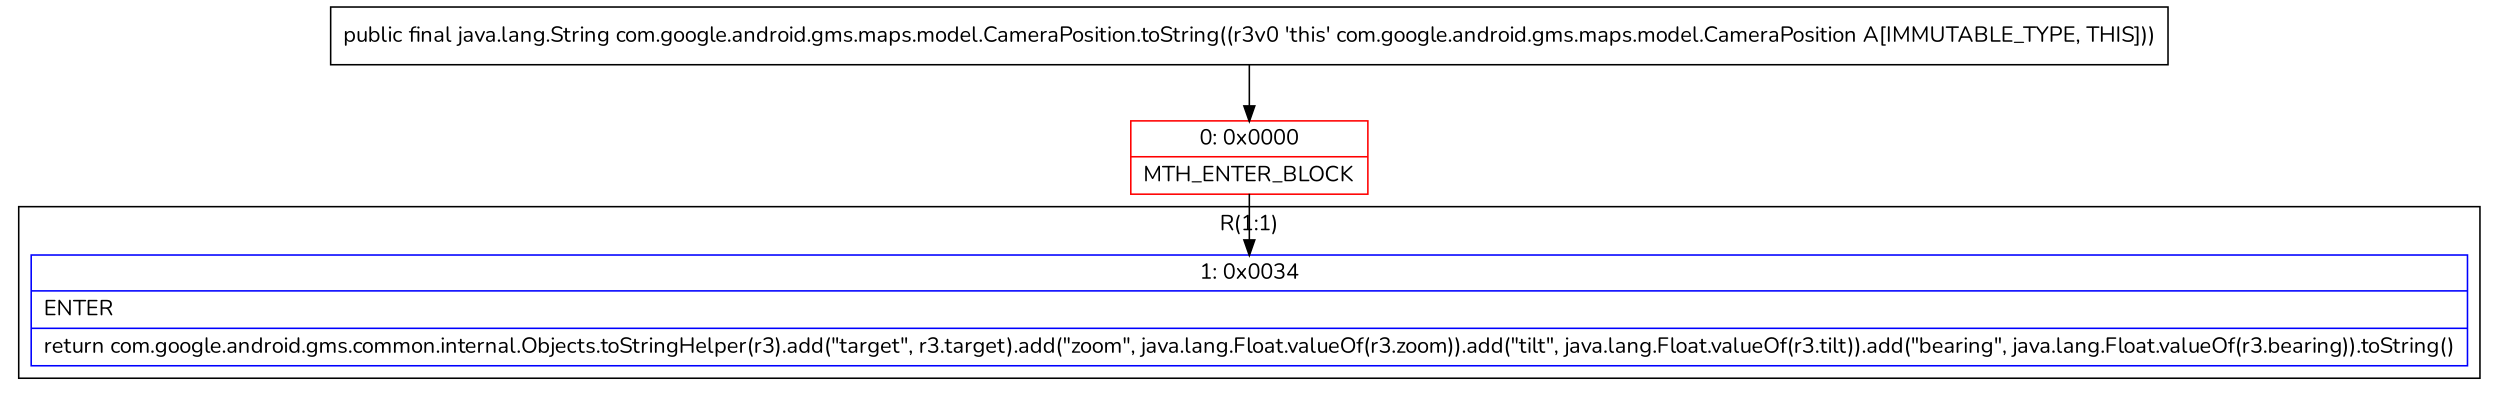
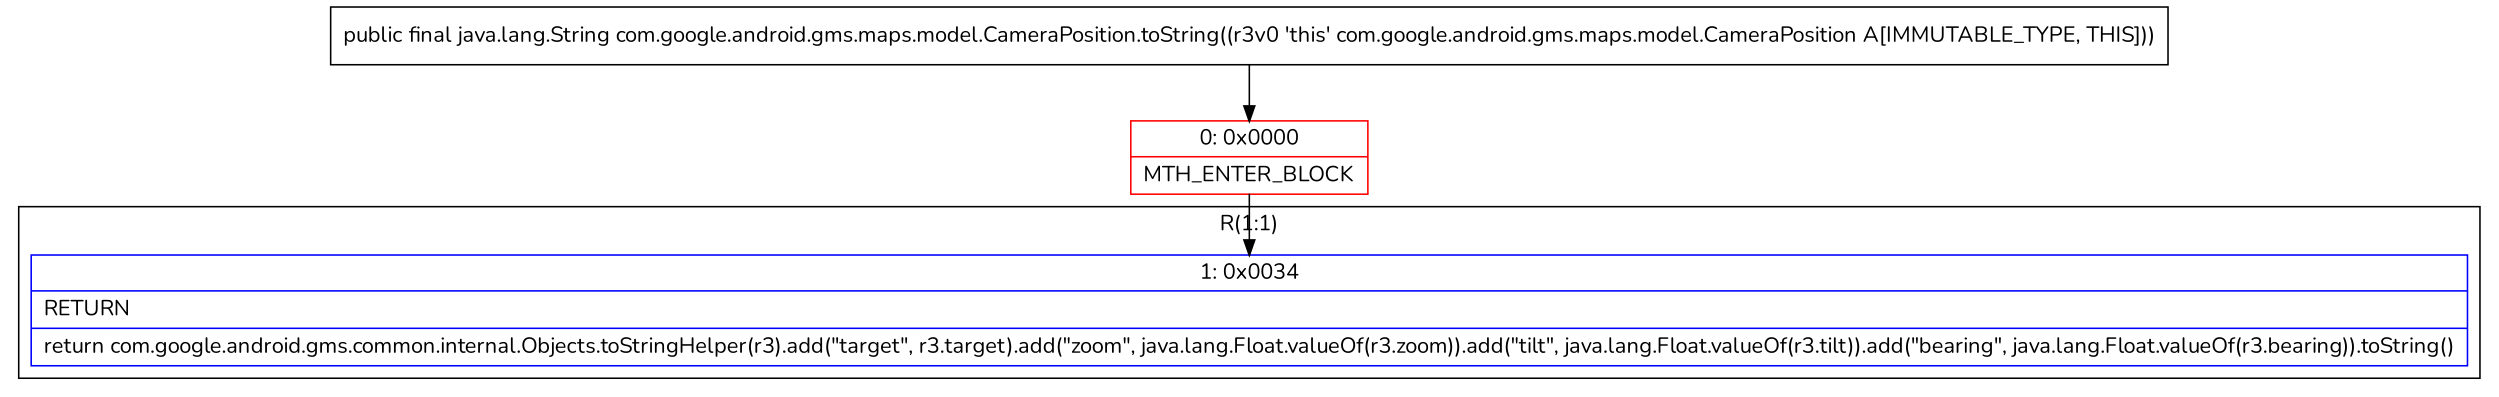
node "1: 0x0034": text "ENTER" -> "RETURN"
